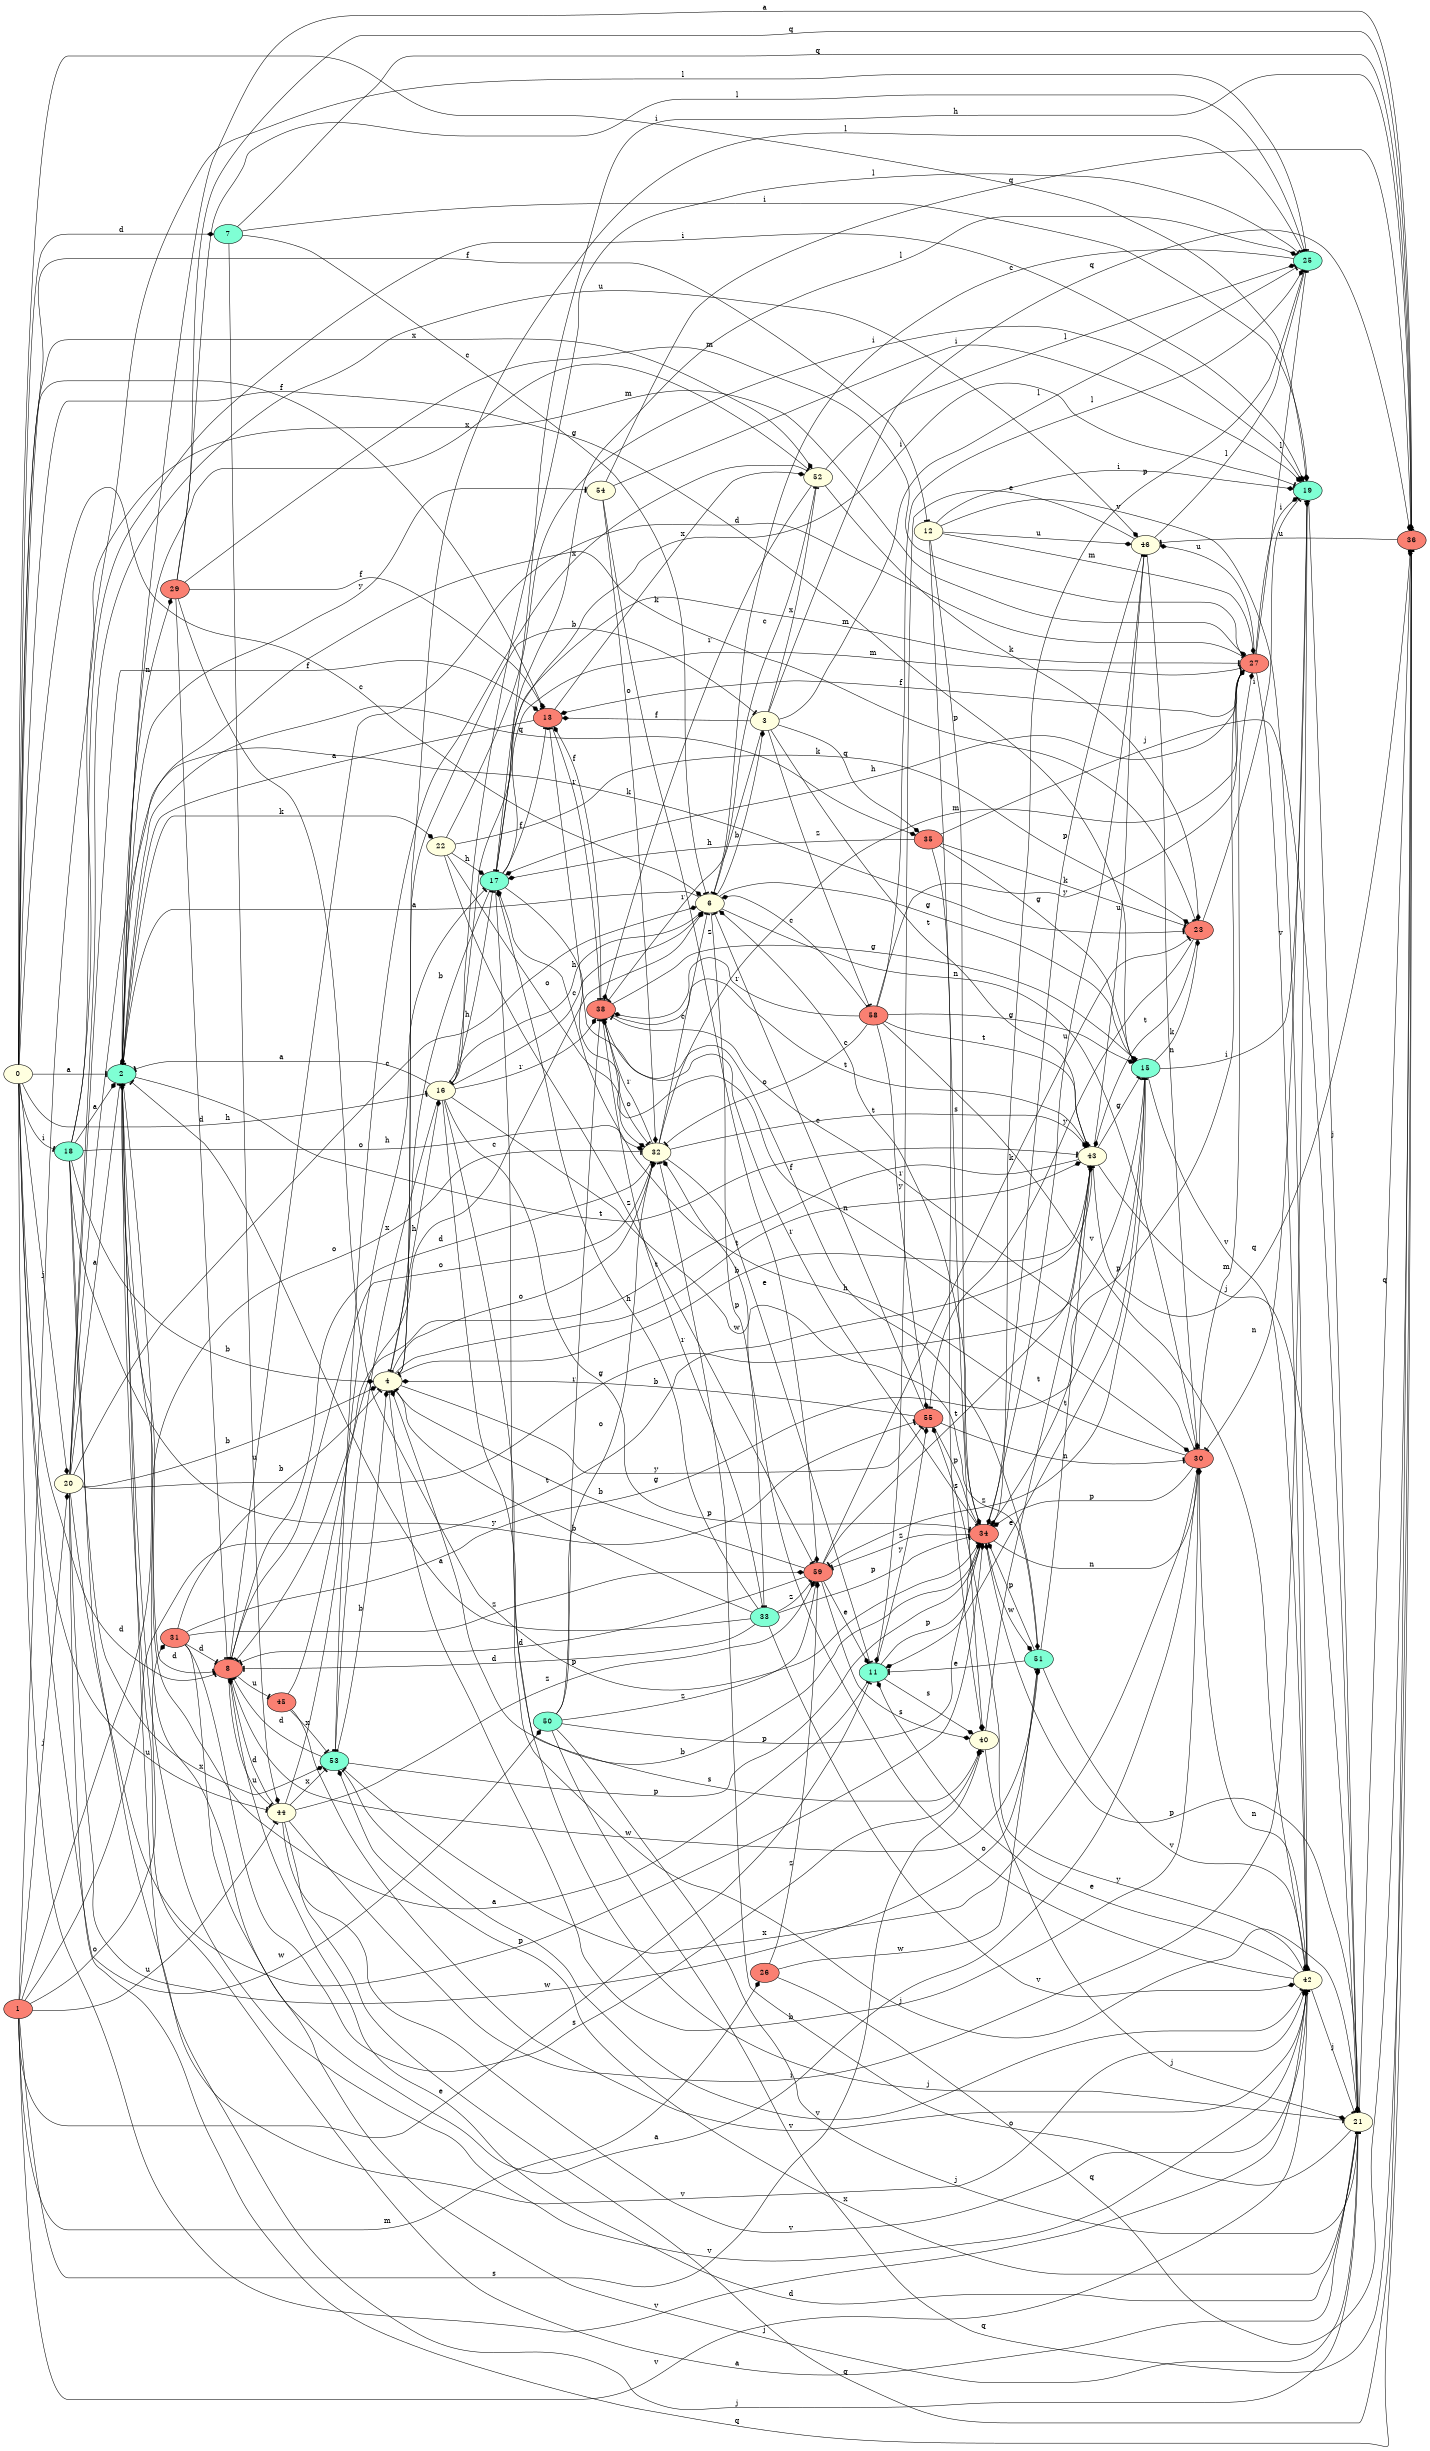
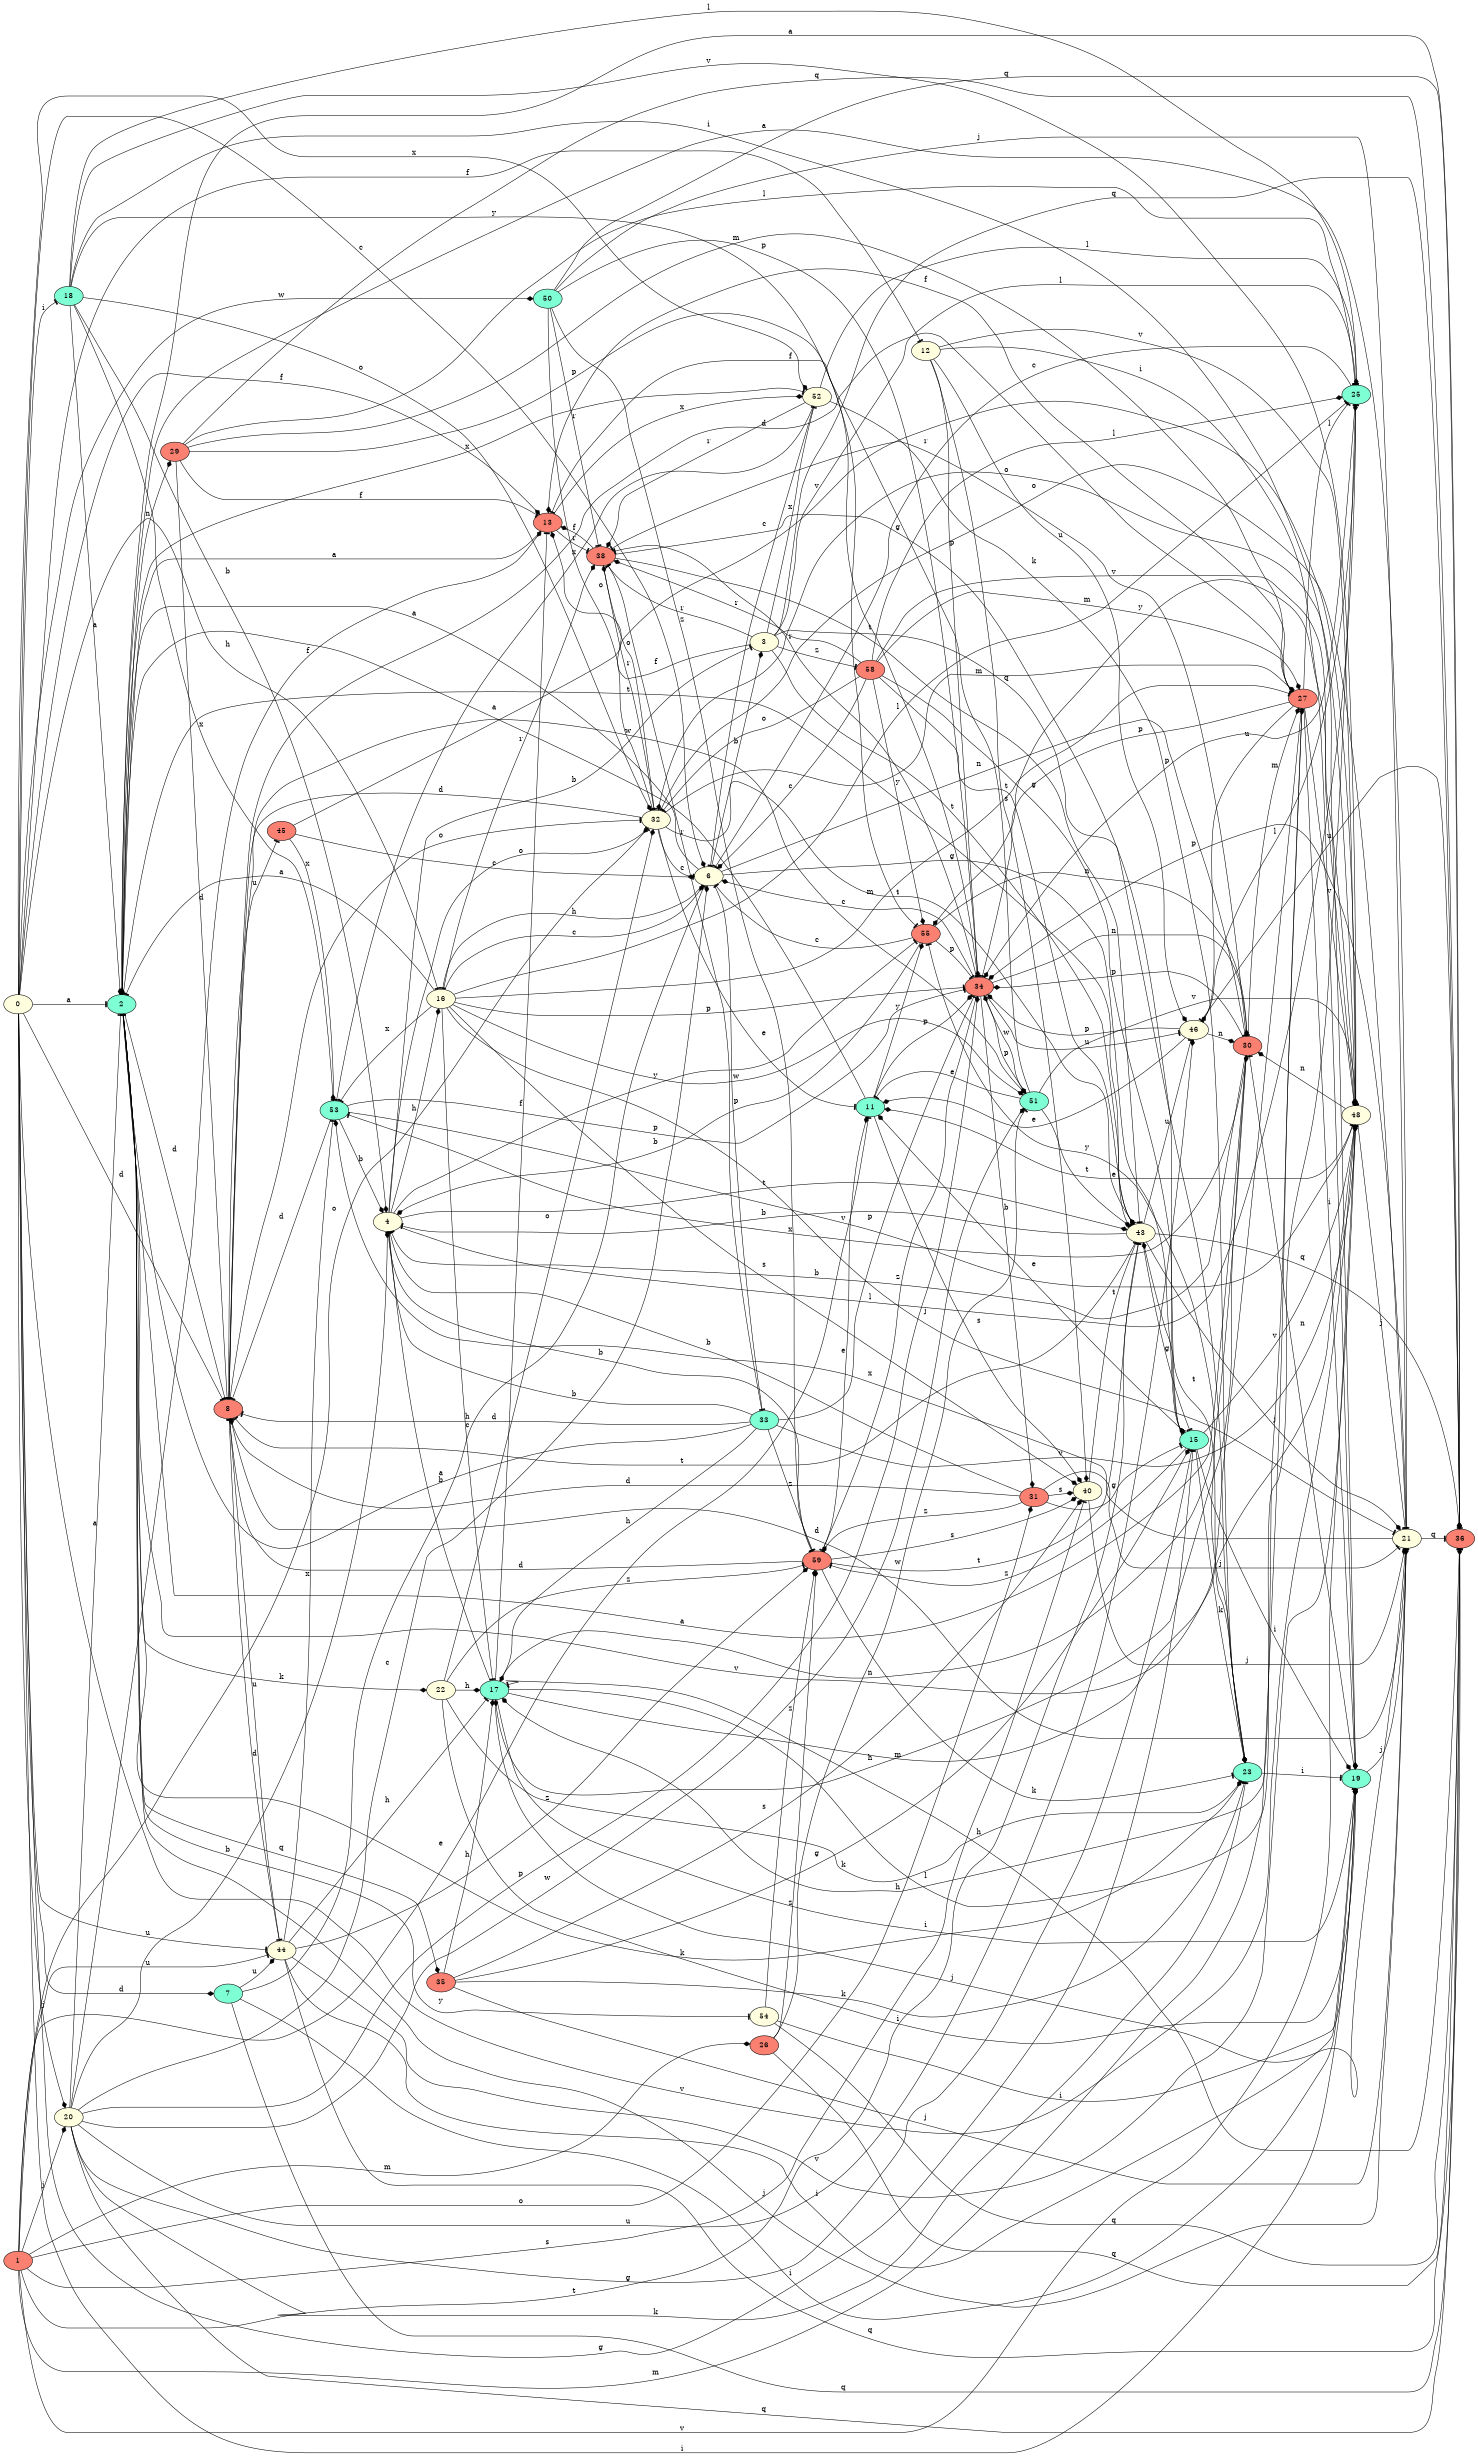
edge "12" -> "27": removed, label "m"
edge "3" -> "35": now "3" -> "23"
edge "54" -> "32": removed, label "o"
edge "58" -> "27": label "y" -> "m"
node "23": fillcolor salmon -> aquamarine
edge "34" -> "4": now "34" -> "31"
node "42": label "42" -> "48"
